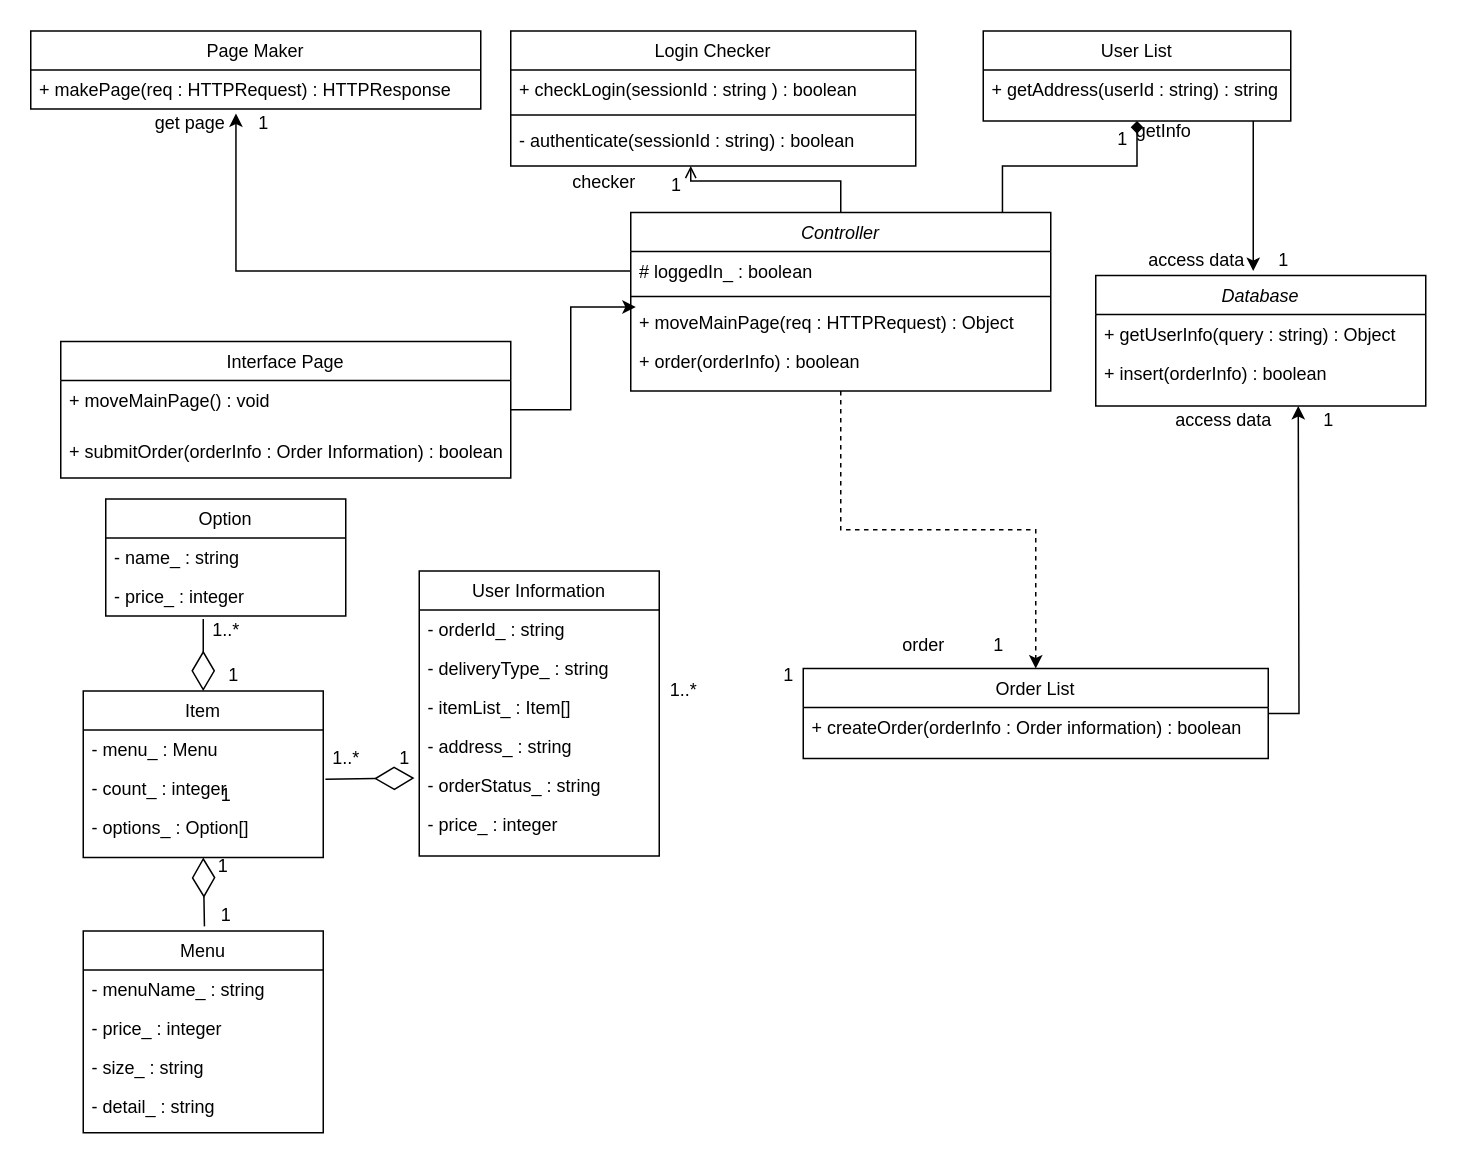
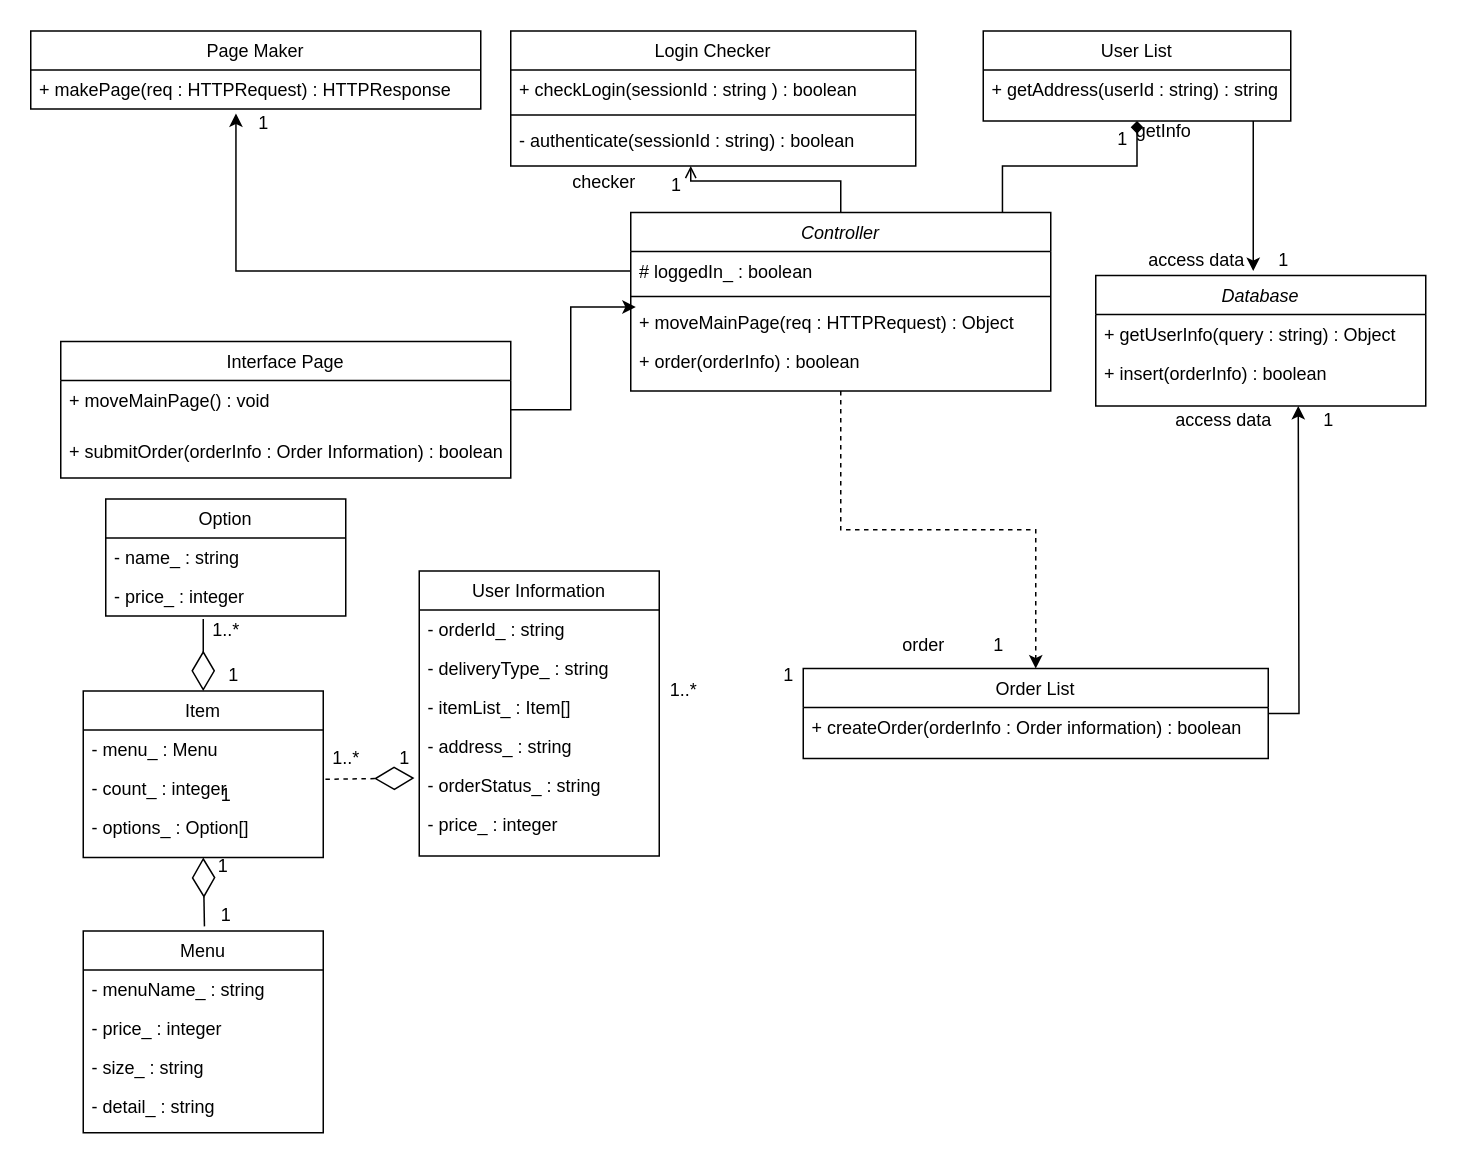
node "get page": removed
edge "- count_ : integer" -> "- orderStatus_ : string": style solid -> dashed
